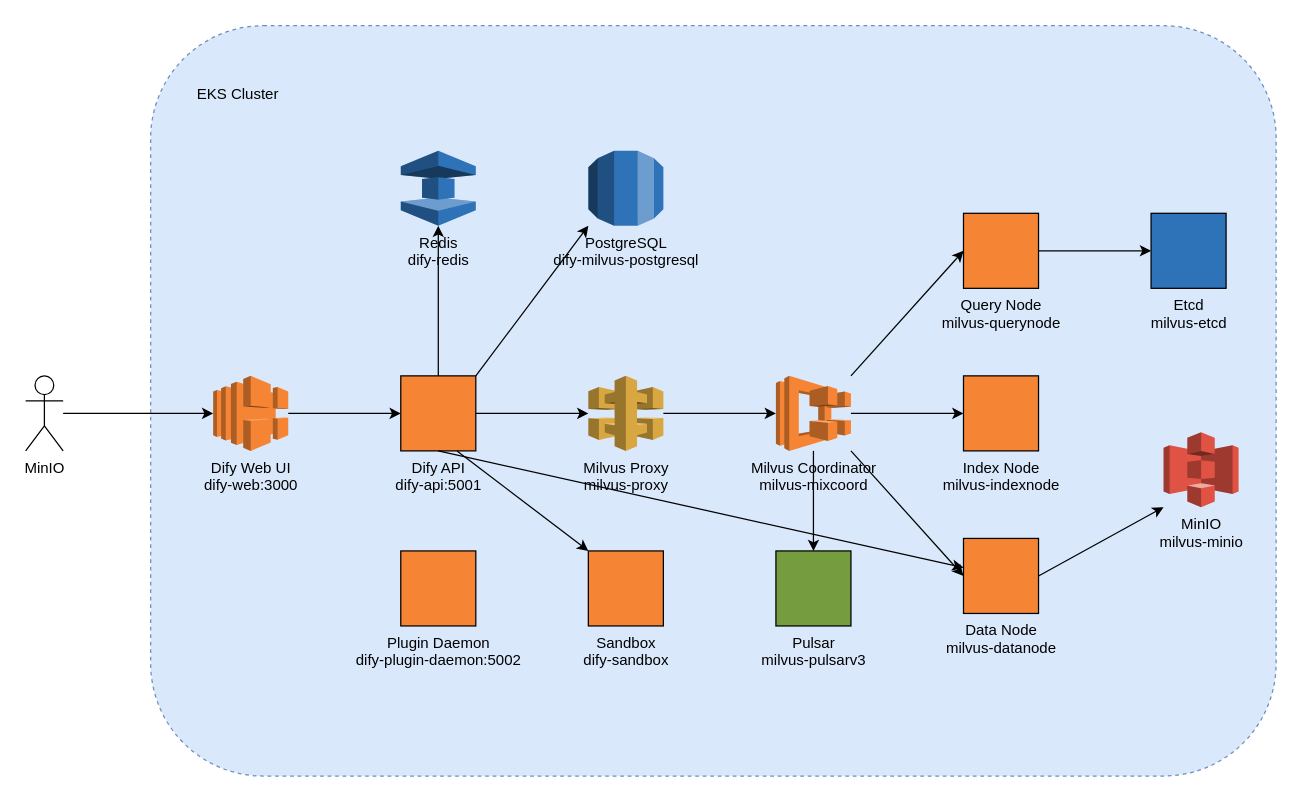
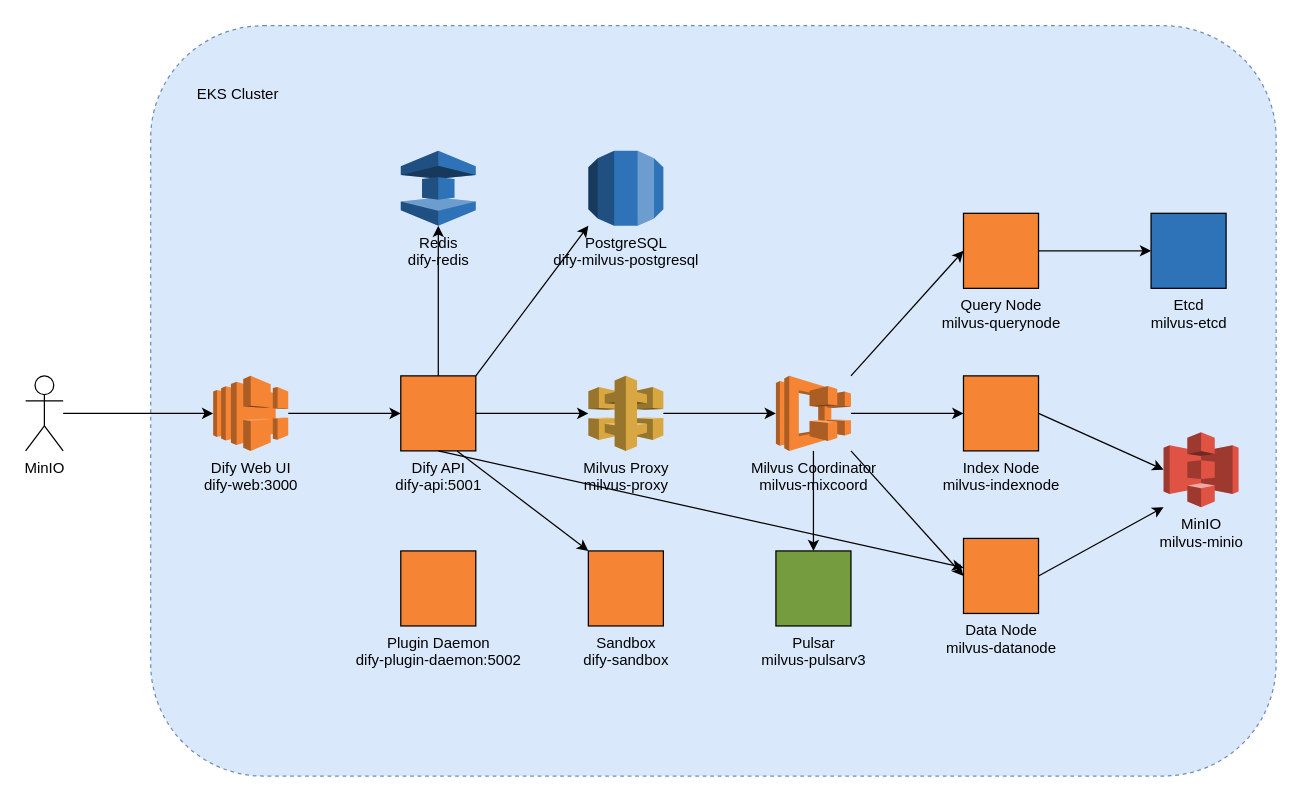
edge "Index Node milvus-indexnode" -> "MinIO milvus-minio": added
